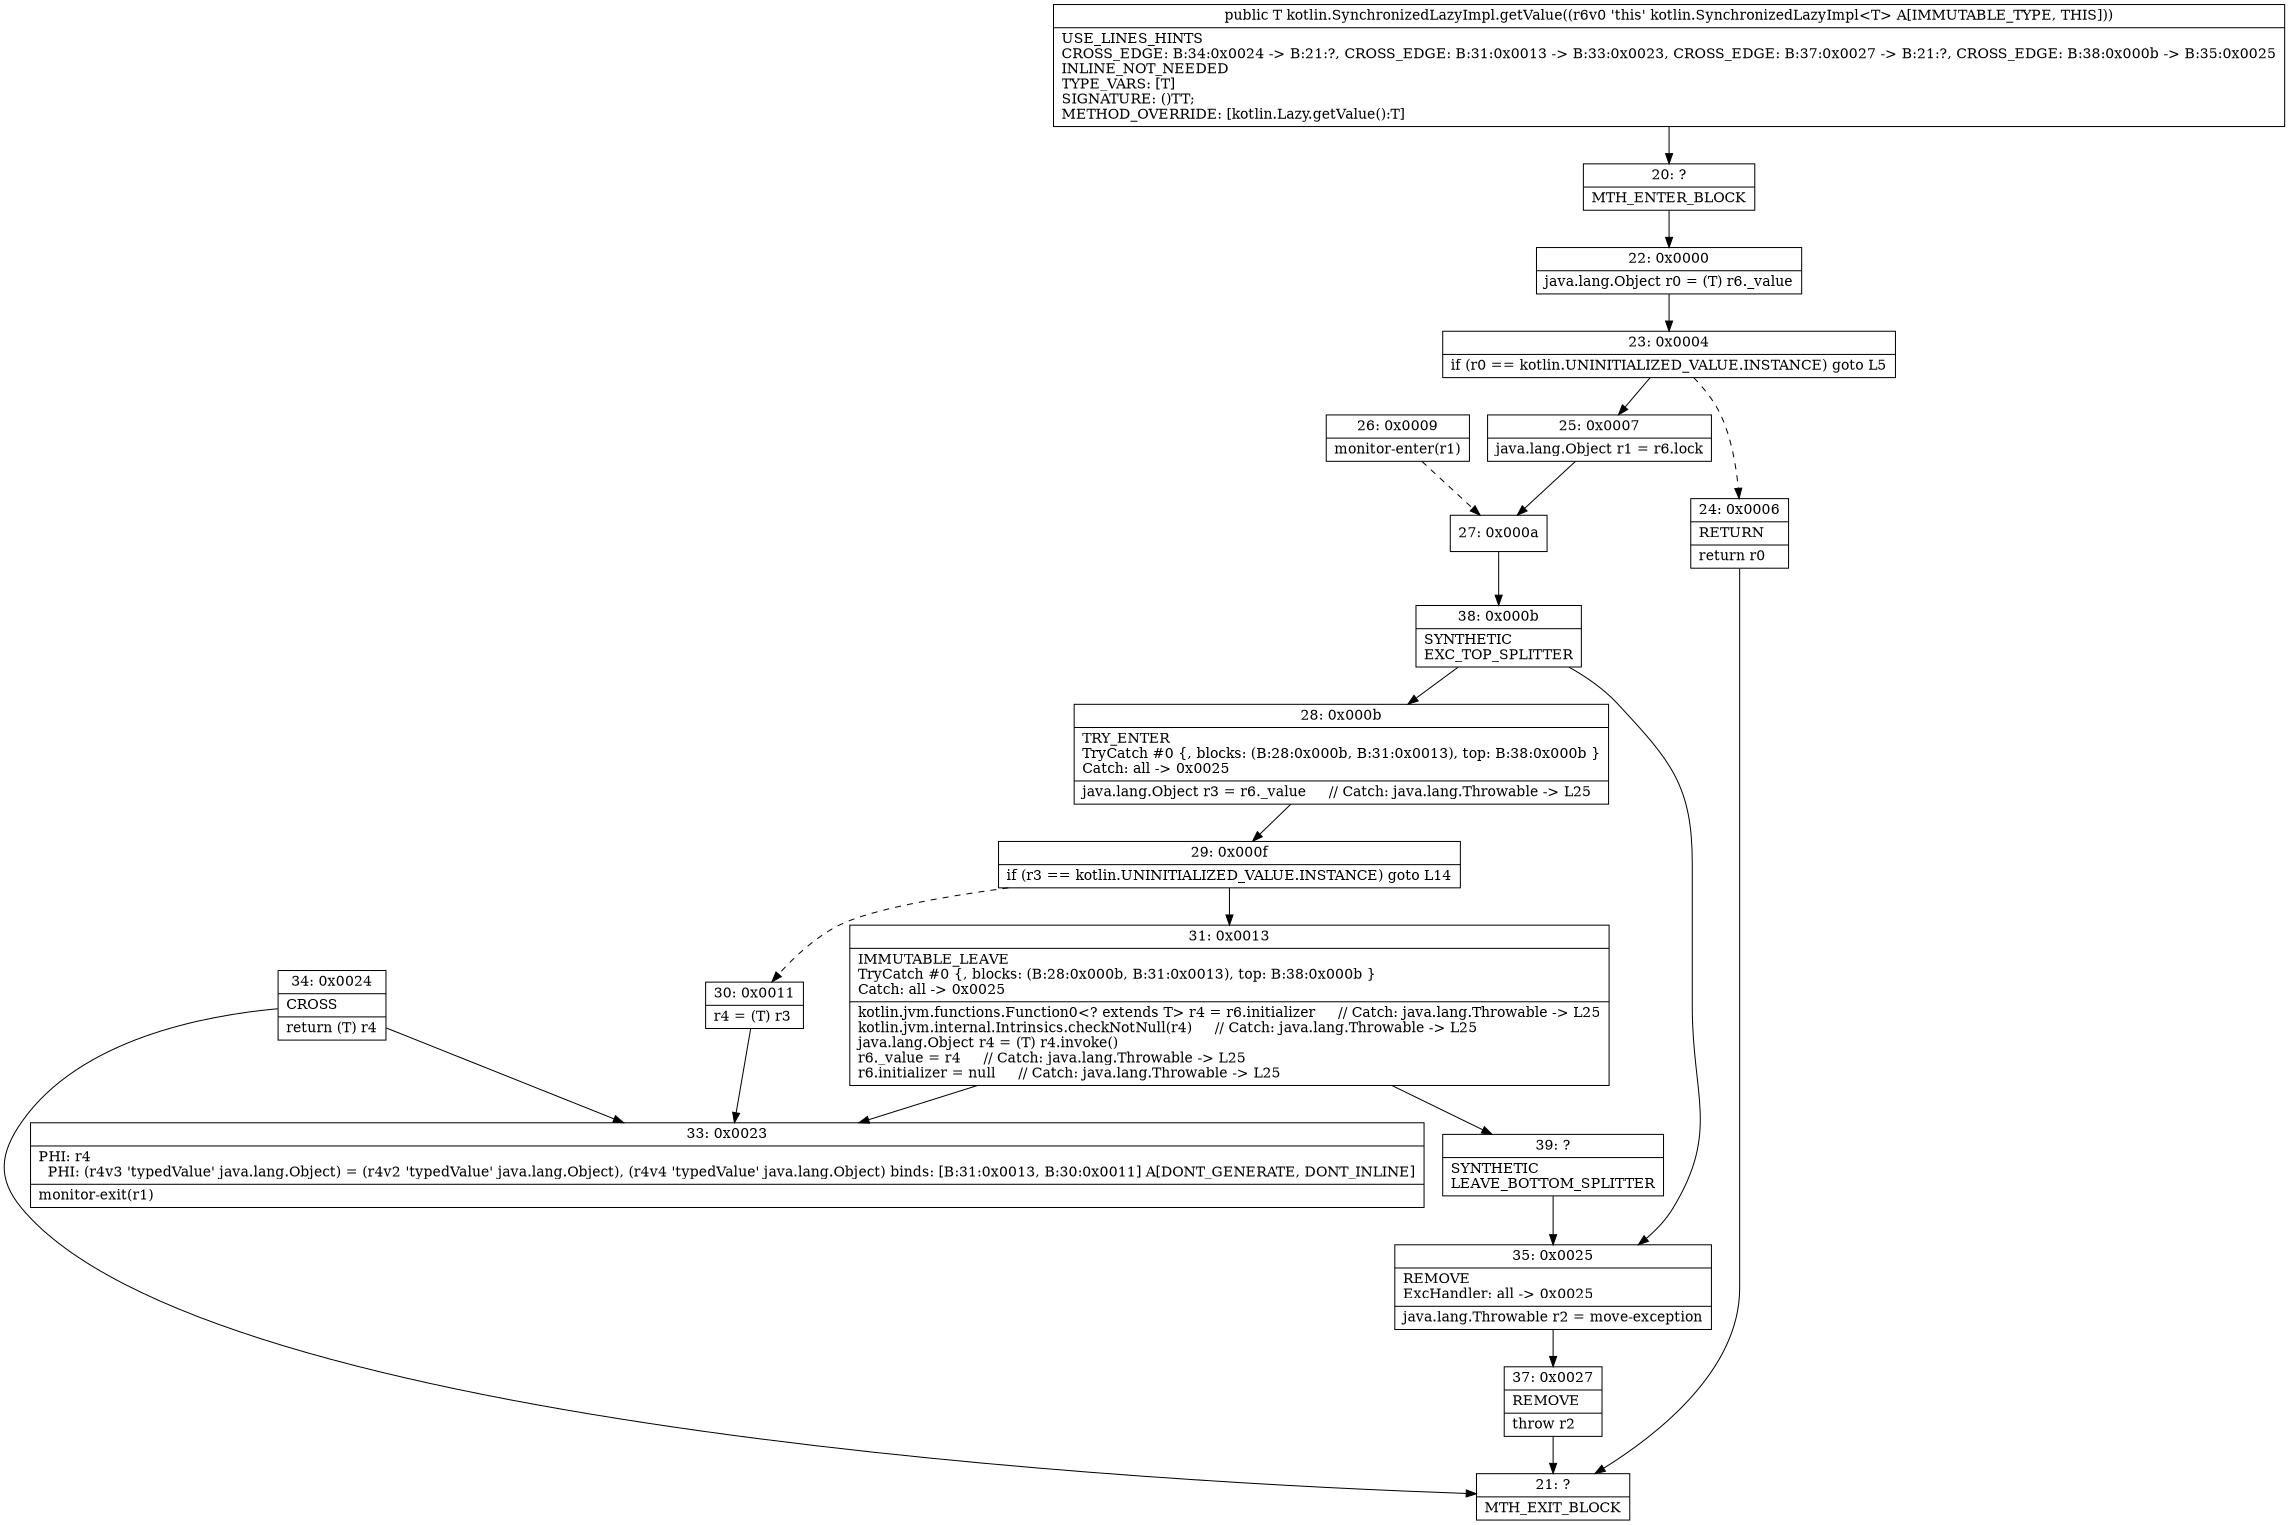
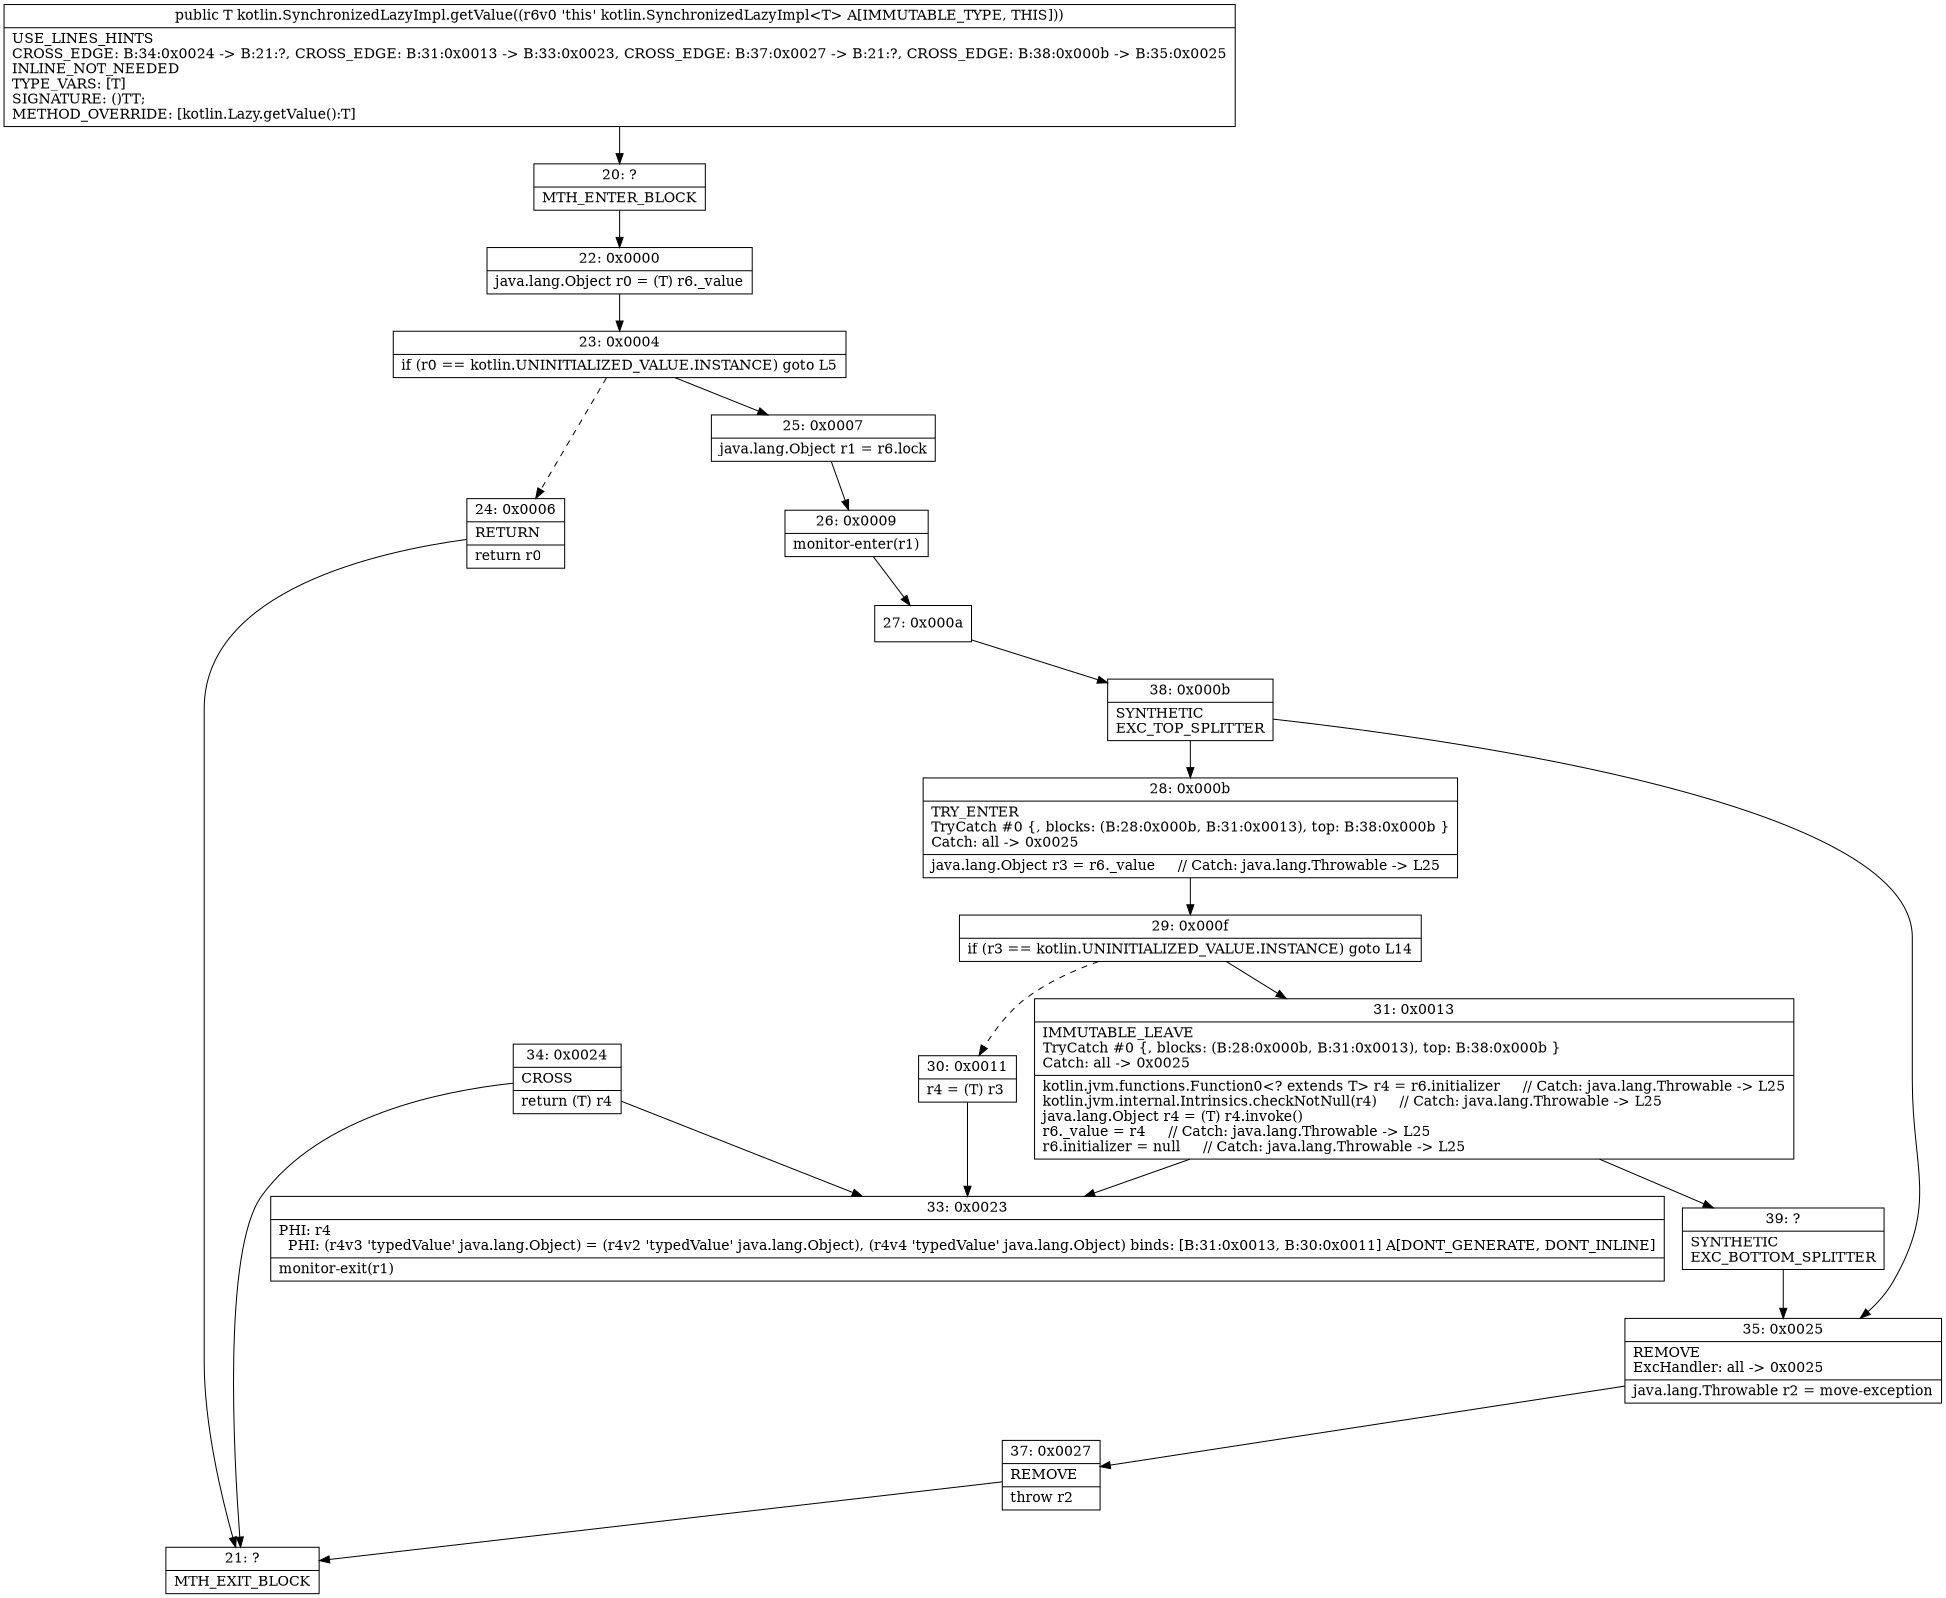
edge "26: 0x0009" -> "27: 0x000a": style dashed -> solid
edge "25: 0x0007" -> "27: 0x000a": now "25: 0x0007" -> "26: 0x0009"
node "39: ?": text "LEAVE_BOTTOM_SPLITTER" -> "EXC_BOTTOM_SPLITTER"
